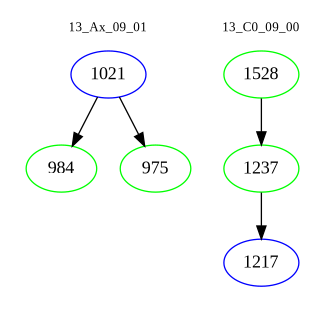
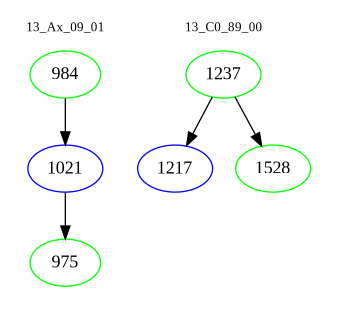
cluster "13_C0_09_00": label "13_C0_09_00" -> "13_C0_89_00"
edge "1528" -> "1237": reversed
edge "1021" -> "984": reversed
